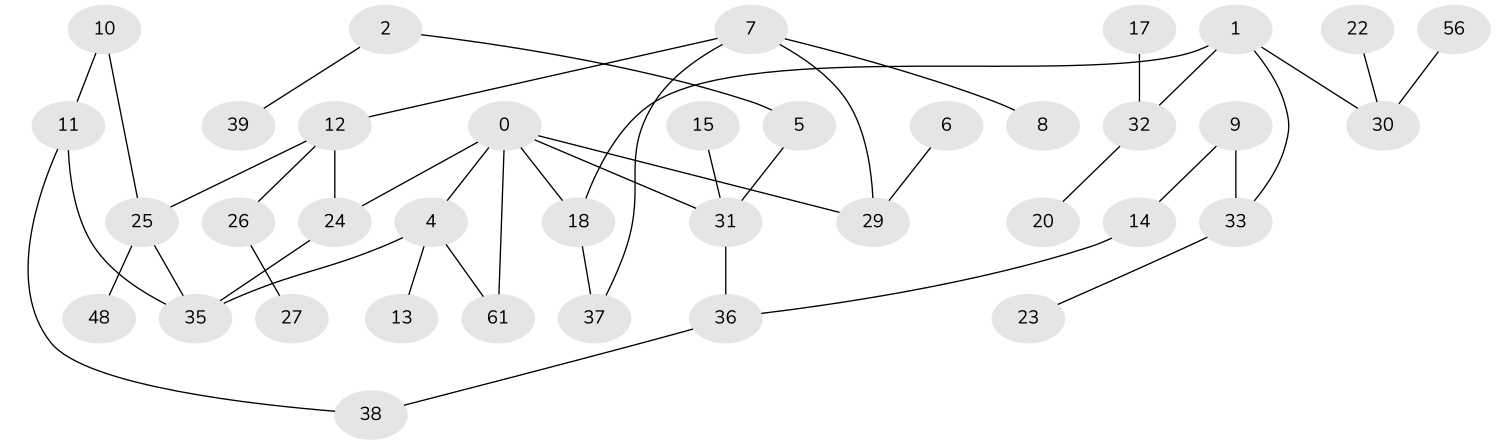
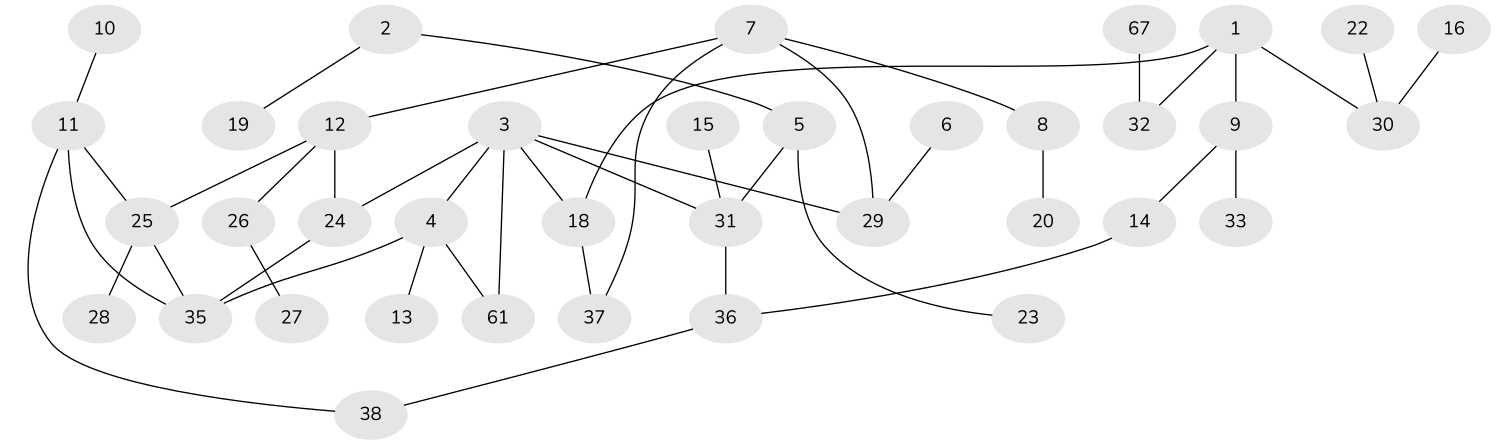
node "17": label "17" -> "67"
node "56": label "56" -> "16"
edge "10" -- "25": now "11" -- "25"
node "39": label "39" -> "19"
node "0": label "0" -> "3"
edge "1" -- "33": now "1" -- "9"
edge "32" -- "20": now "8" -- "20"
edge "33" -- "23": now "5" -- "23"
node "48": label "48" -> "28"
